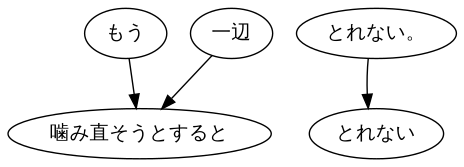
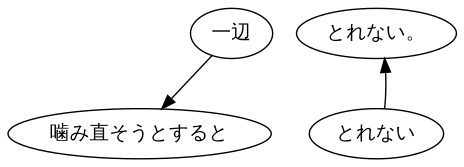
node "もう": removed
edge "とれない。" -> "とれない": reversed
